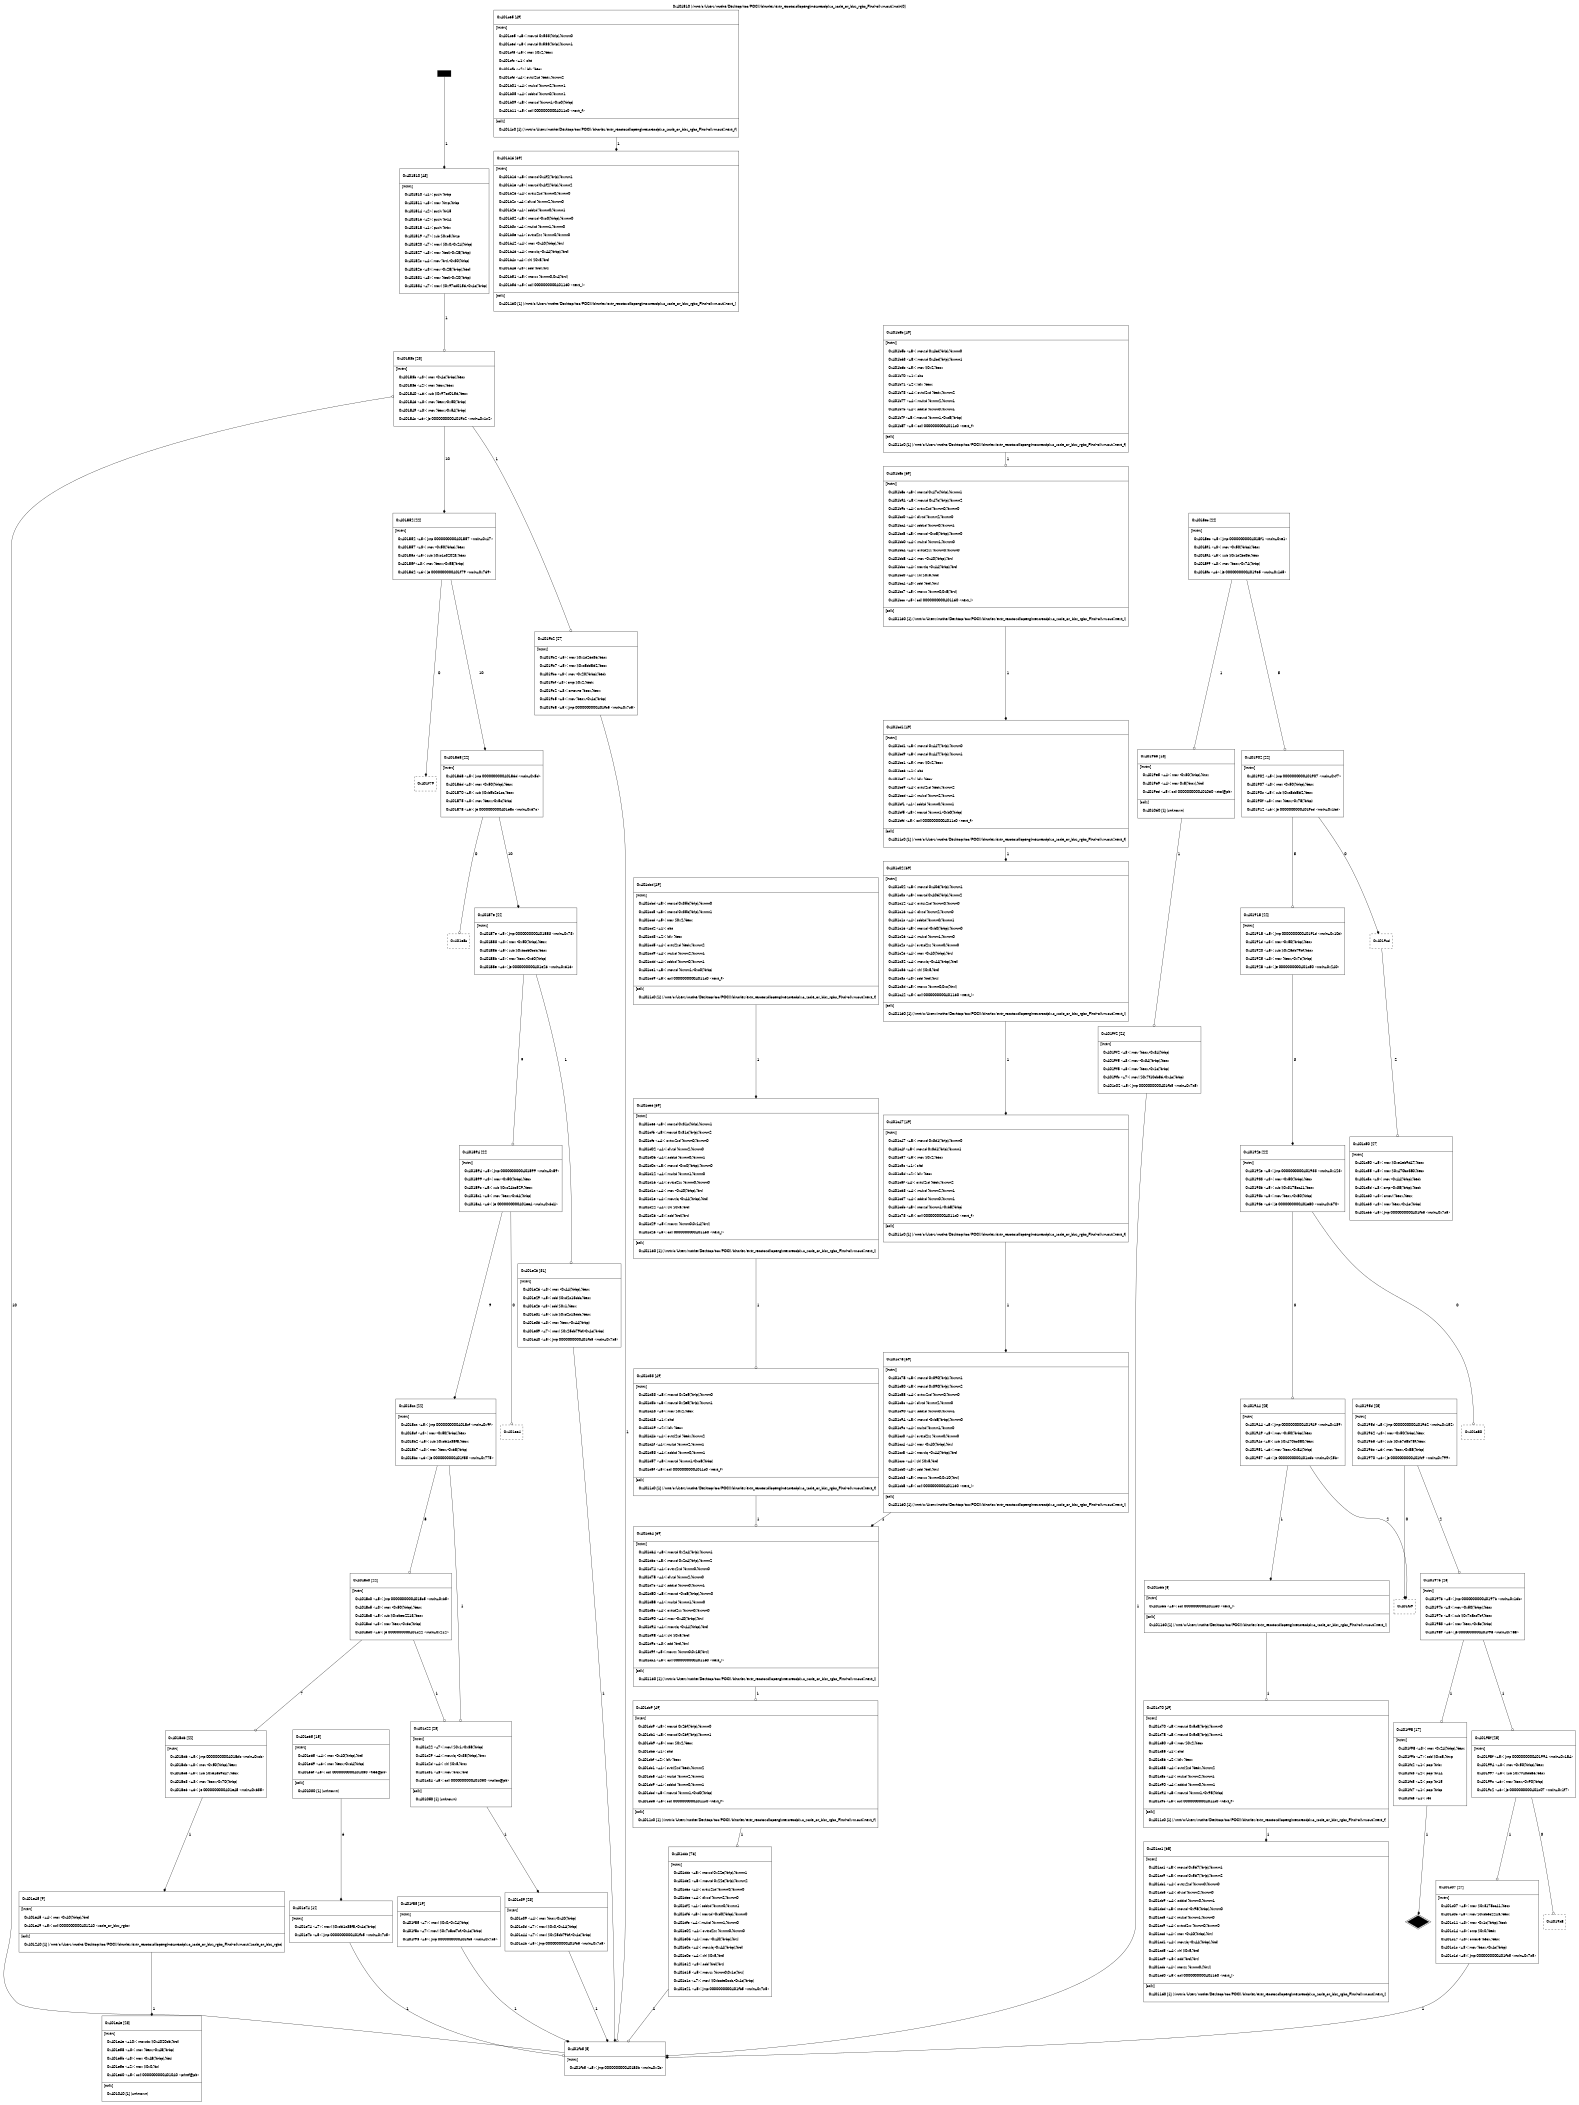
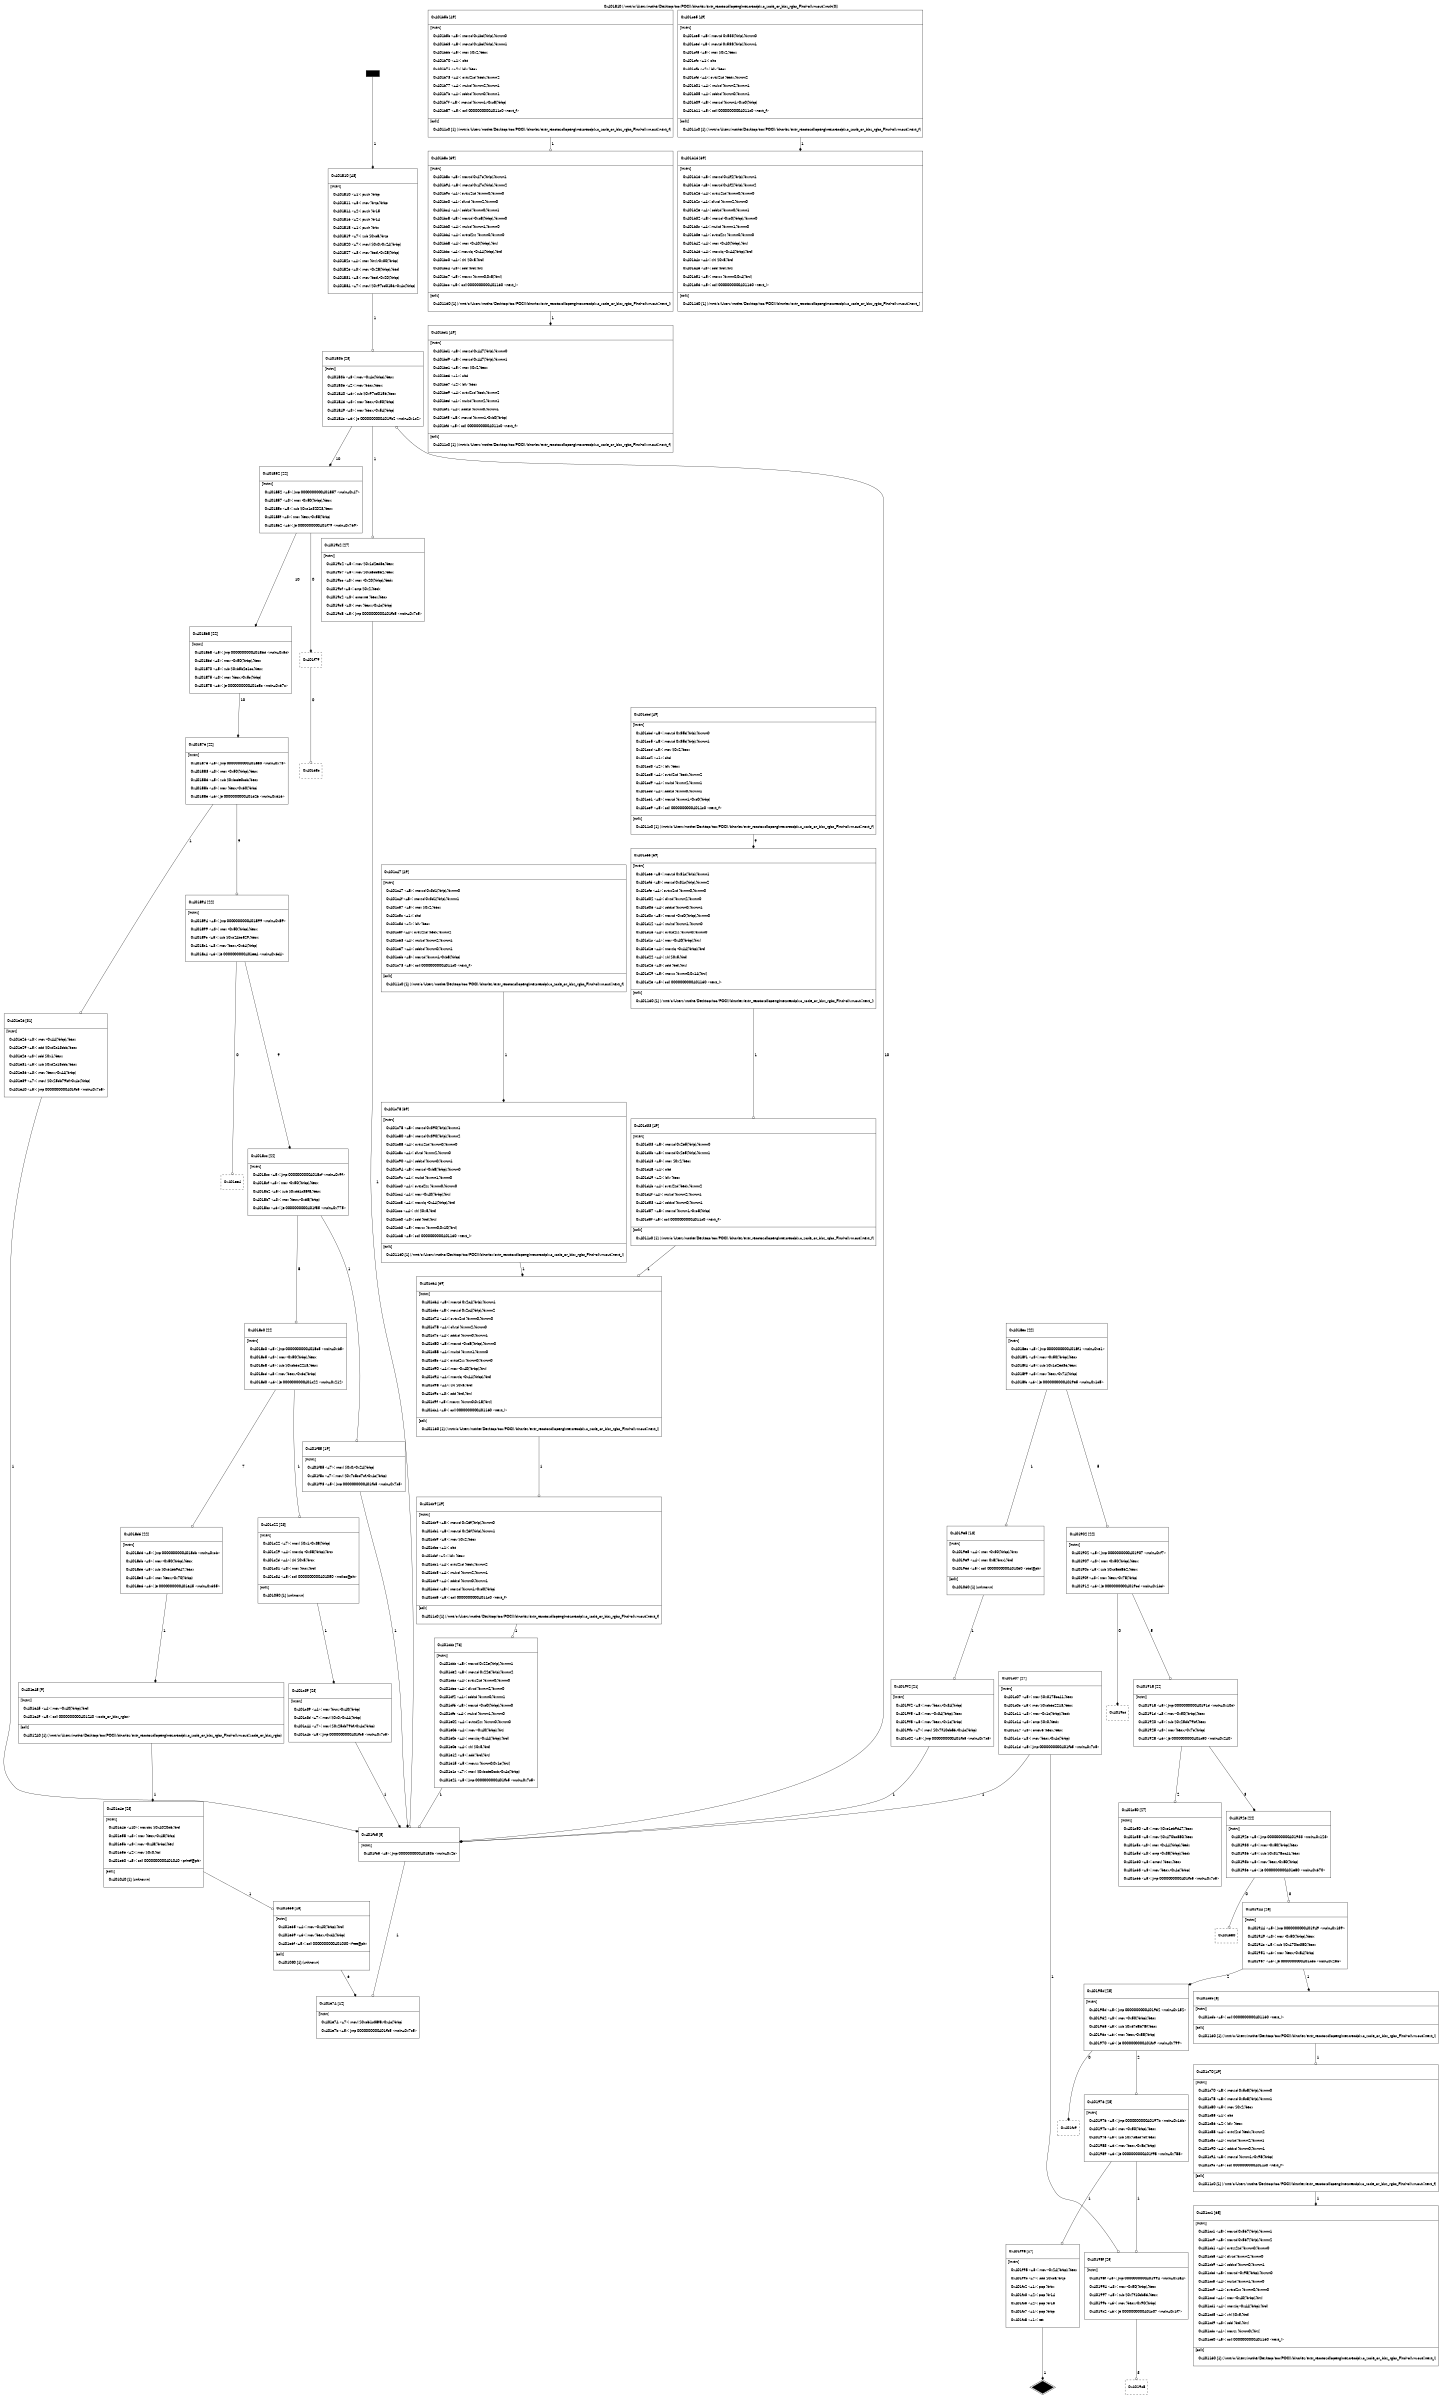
edge "0x401868 [22]" -> "0x401e8c": now "0x401f79" -> "0x401e8c"
node "0x401c02 [69]": removed
edge "0x4019cd" -> "0x401a50 [27]": now "0x401918 [22]" -> "0x401a50 [27]"
edge "0x401cbd [49]" -> "0x401cee [69]": label " 1" -> " 9"
edge "0x401944 [25]" -> "0x401fa9": now "0x401944 [25]" -> "0x40195d [25]"
edge "0x4018aa [22]" -> "0x401a22 [23]": now "0x4018aa [22]" -> "0x401f85 [19]"
edge "0x40198f [25]" -> "0x401a07 [27]": reversed
edge "0x401e4e [23]" -> "0x401e65 [15]": added, label "1"
edge "0x401e74 [12]" -> "0x401fb5 [5]": reversed
